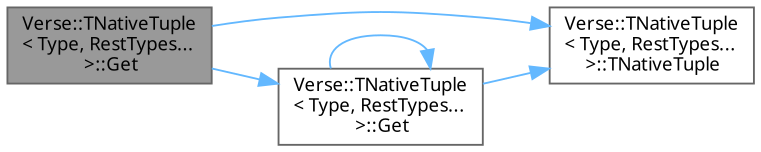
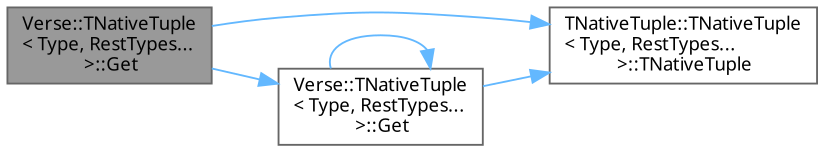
node "Verse::TNativeTuple < Type, RestTypes... >::TNativeTuple": label "Verse::TNativeTuple < Type, RestTypes... >::TNativeTuple" -> "TNativeTuple::TNativeTuple < Type, RestTypes... >::TNativeTuple"
